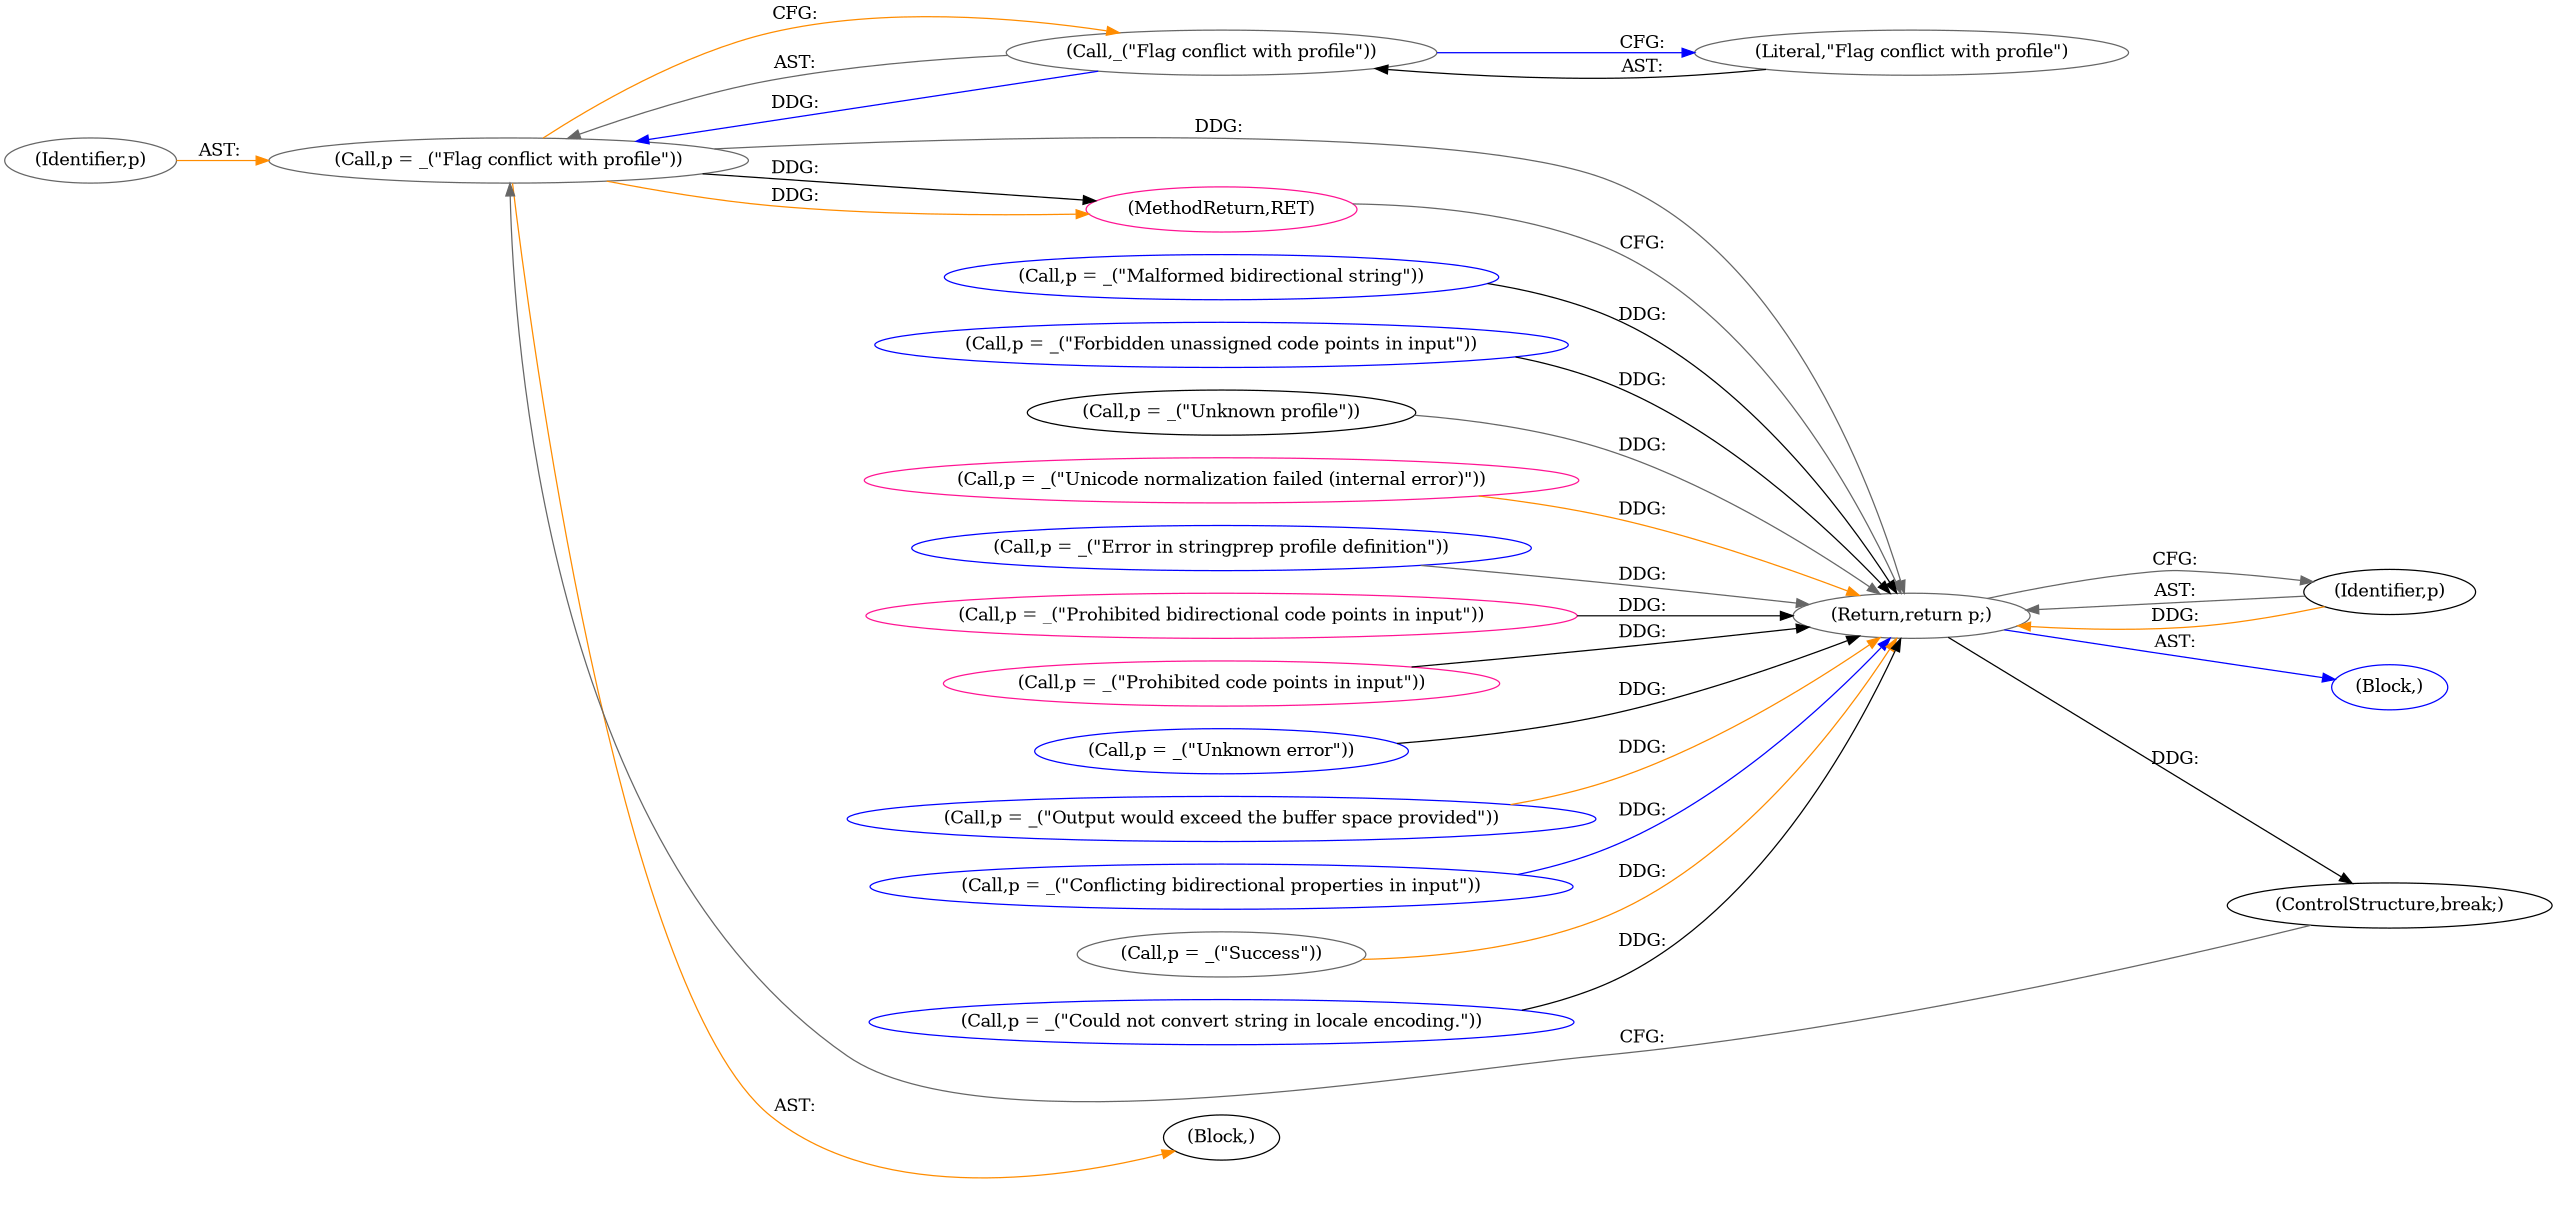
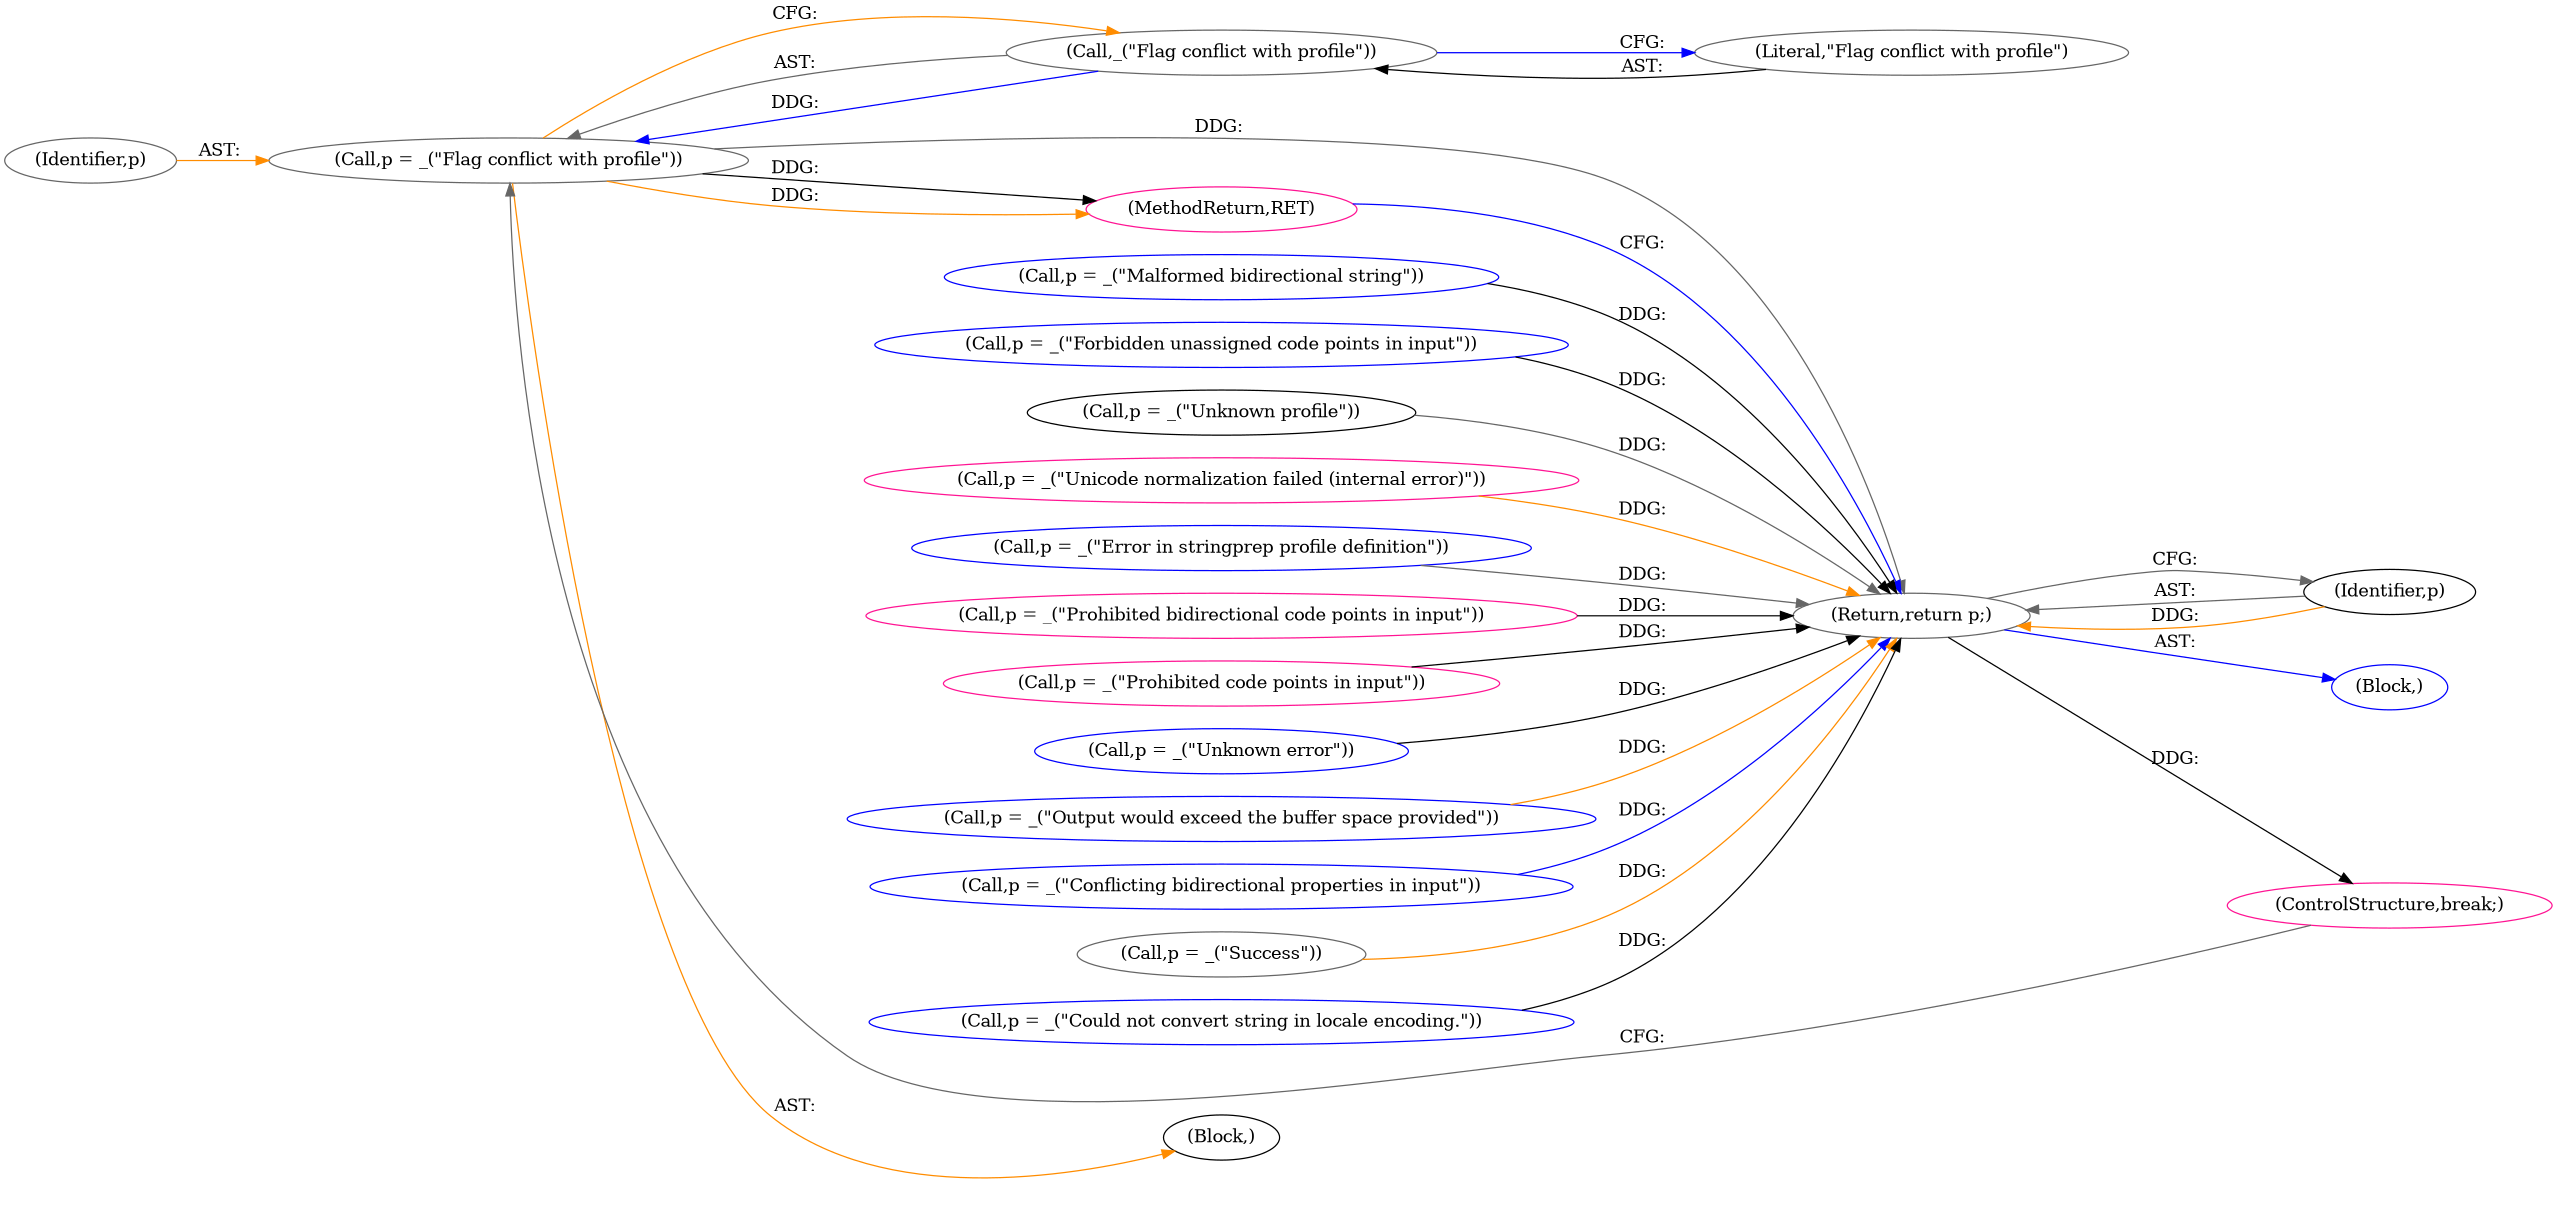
edge "(MethodReturn,RET)" -> "(Return,return p;)": color gray40 -> blue
node "(ControlStructure,break;)": color black -> deeppink
